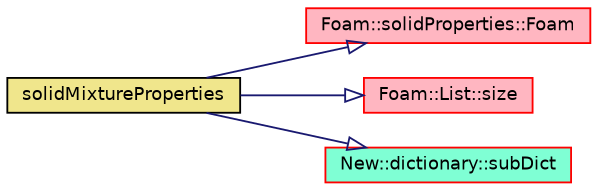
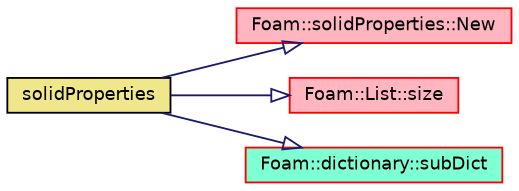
node "Foam::solidProperties::Foam": label "Foam::solidProperties::Foam" -> "Foam::solidProperties::New"
node "solidMixtureProperties": label "solidMixtureProperties" -> "solidProperties"
node "New::dictionary::subDict": label "New::dictionary::subDict" -> "Foam::dictionary::subDict"
